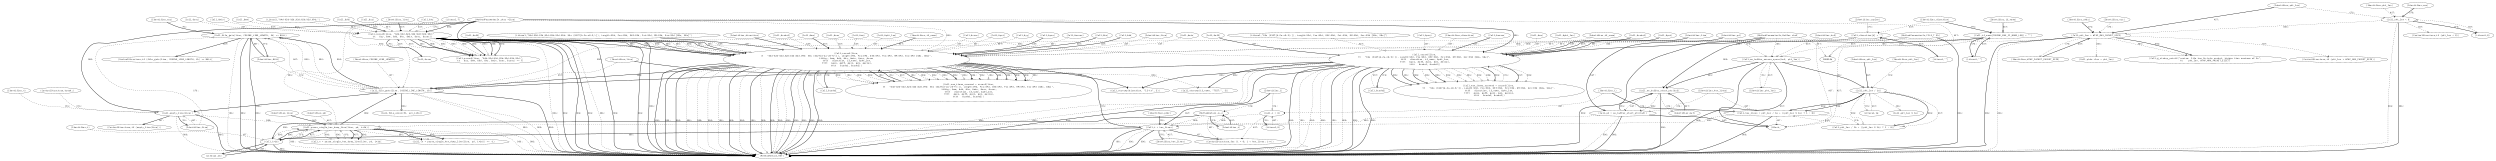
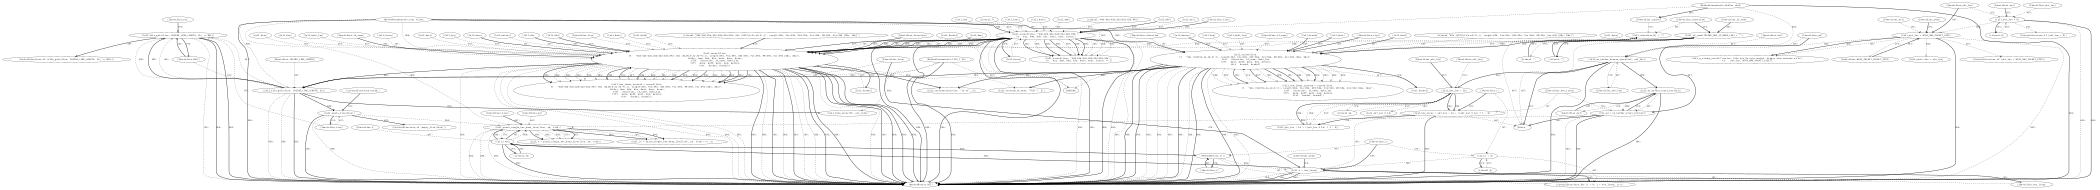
edge "(MethodParameterIn,char *line)" -> "(Call,empty_line(line))": removed, label "DDG:"
edge "(MethodParameterIn,Buffer *buf)" -> "(Call,ws_buffer_start_ptr(buf))": now "(MethodParameterIn,Buffer *buf)" -> "(Identifier,caplen)"
edge "(MethodParameterIn,FILE_T fh)" -> "(Call,file_error(fh, err_info))": added, label "DDG:"
node "(Identifier,n)": removed
edge "(Call,parse_single_hex_dump_line(line, pd, i*16))" -> "(Call,file_gets(line, COSINE_LINE_LENGTH, fh))": removed, label "DDG:"
edge "(ControlStructure,break;)" -> "(Call,empty_line(line))": style dashed -> bold
node "(Call,pd = ws_buffer_start_ptr(buf))": label "(Call,pd = ws_buffer_start_ptr(buf))" -> "(Pri,pd = ws_buffer_start_ptr(buf))"
edge "(Call,hex_lines = pkt_len / 16 + ((pkt_len % 16) ? 1 : 0))" -> "(Call,pkt_len / 16 + ((pkt_len % 16) ? 1 : 0))": style dashed -> bold
edge "(Call,pkt_len / 16 + ((pkt_len % 16) ? 1 : 0))" -> "(Call,hex_lines = pkt_len / 16 + ((pkt_len % 16) ? 1 : 0))": removed, label "AST:"
edge "(MethodReturn,i++)" -> "(Call,i*16)": reversed
